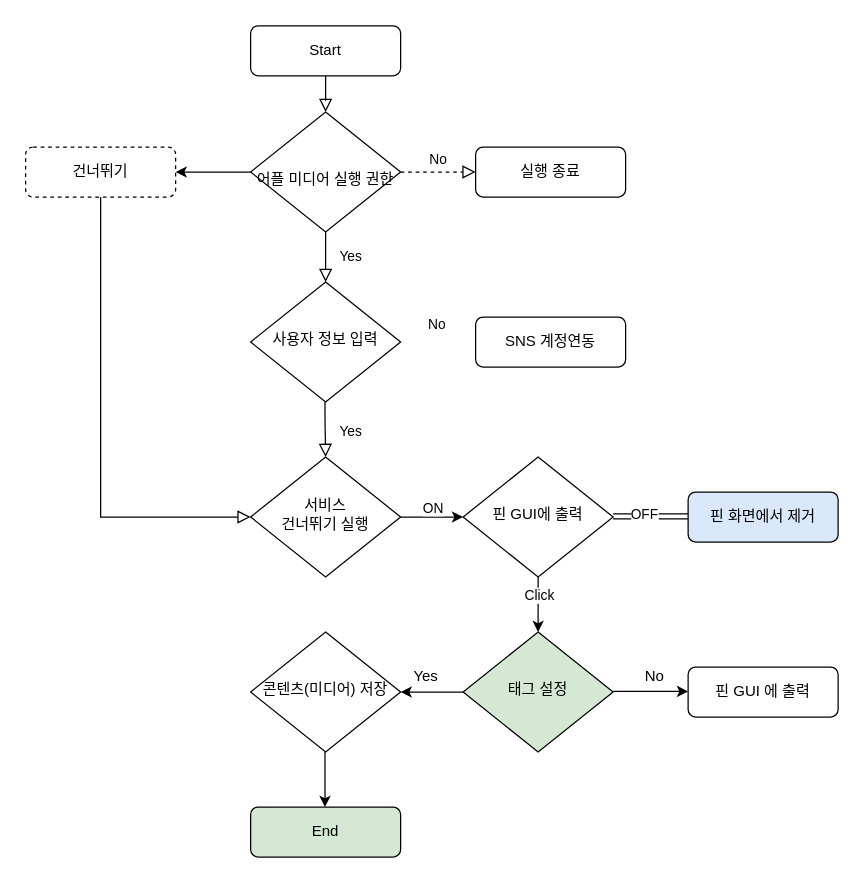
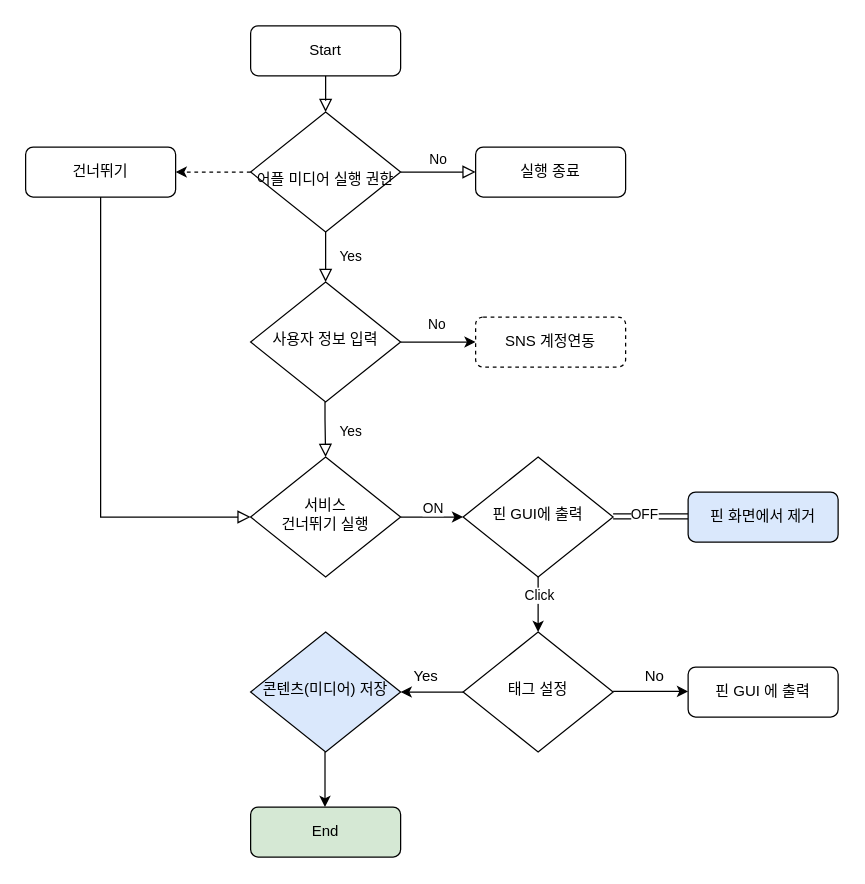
node "건너뛰기": style dashed -> solid
edge "어플 미디어 실행 권한" -> "건너뛰기": style solid -> dashed
edge "어플 미디어 실행 권한" -> "실행 종료": style dashed -> solid
edge "사용자 정보 입력" -> "SNS 계정연동": added
node "SNS 계정연동": style solid -> dashed
node "콘텐츠(미디어) 저장": fillcolor #ffffff -> #dae8fc
node "태그 설정": fillcolor #d5e8d4 -> #ffffff
